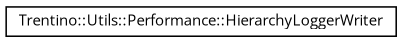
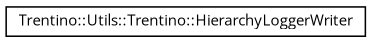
node "Trentino::Utils::Performance::HierarchyLoggerWriter": label "Trentino::Utils::Performance::HierarchyLoggerWriter" -> "Trentino::Utils::Trentino::HierarchyLoggerWriter"
